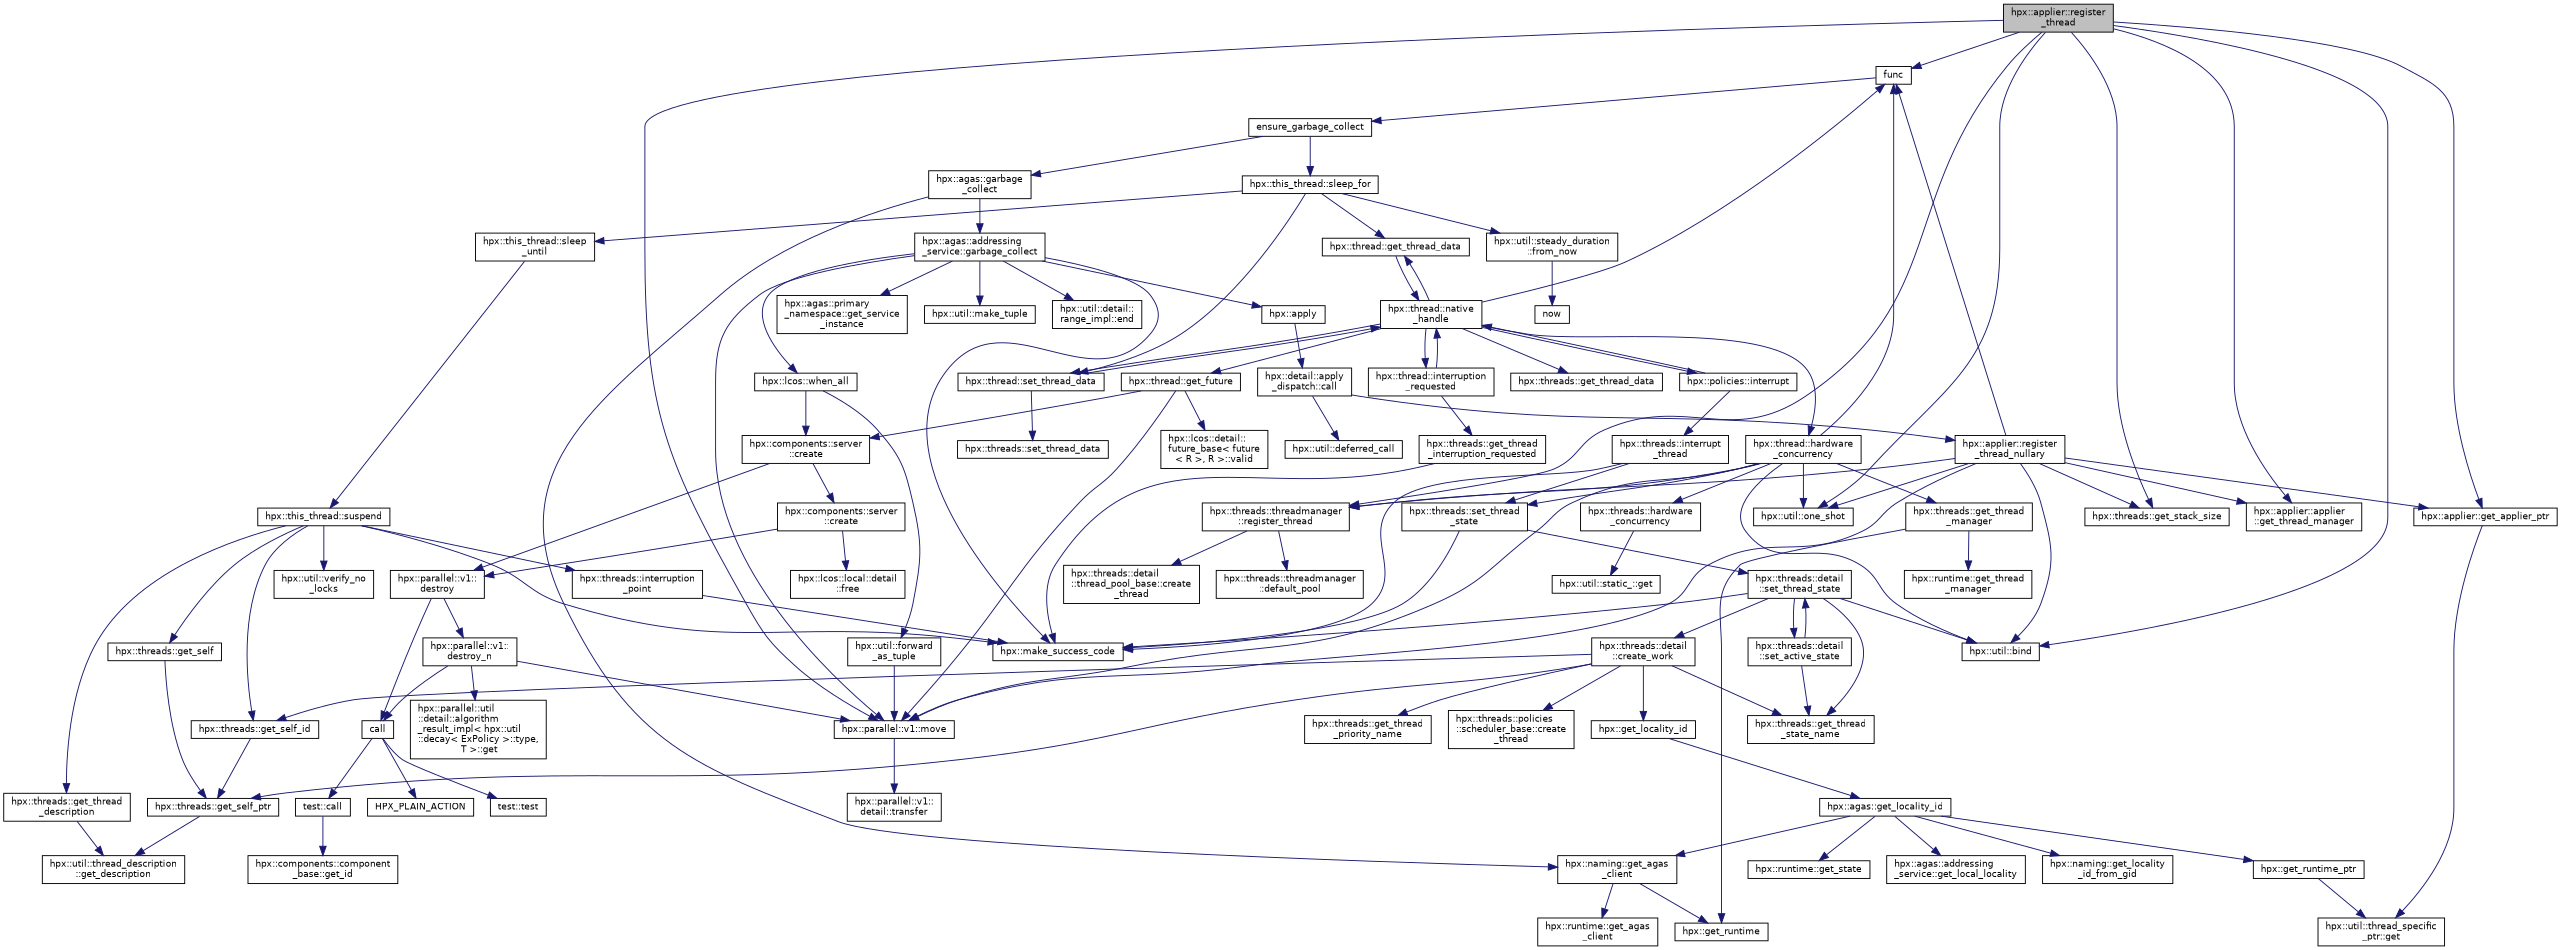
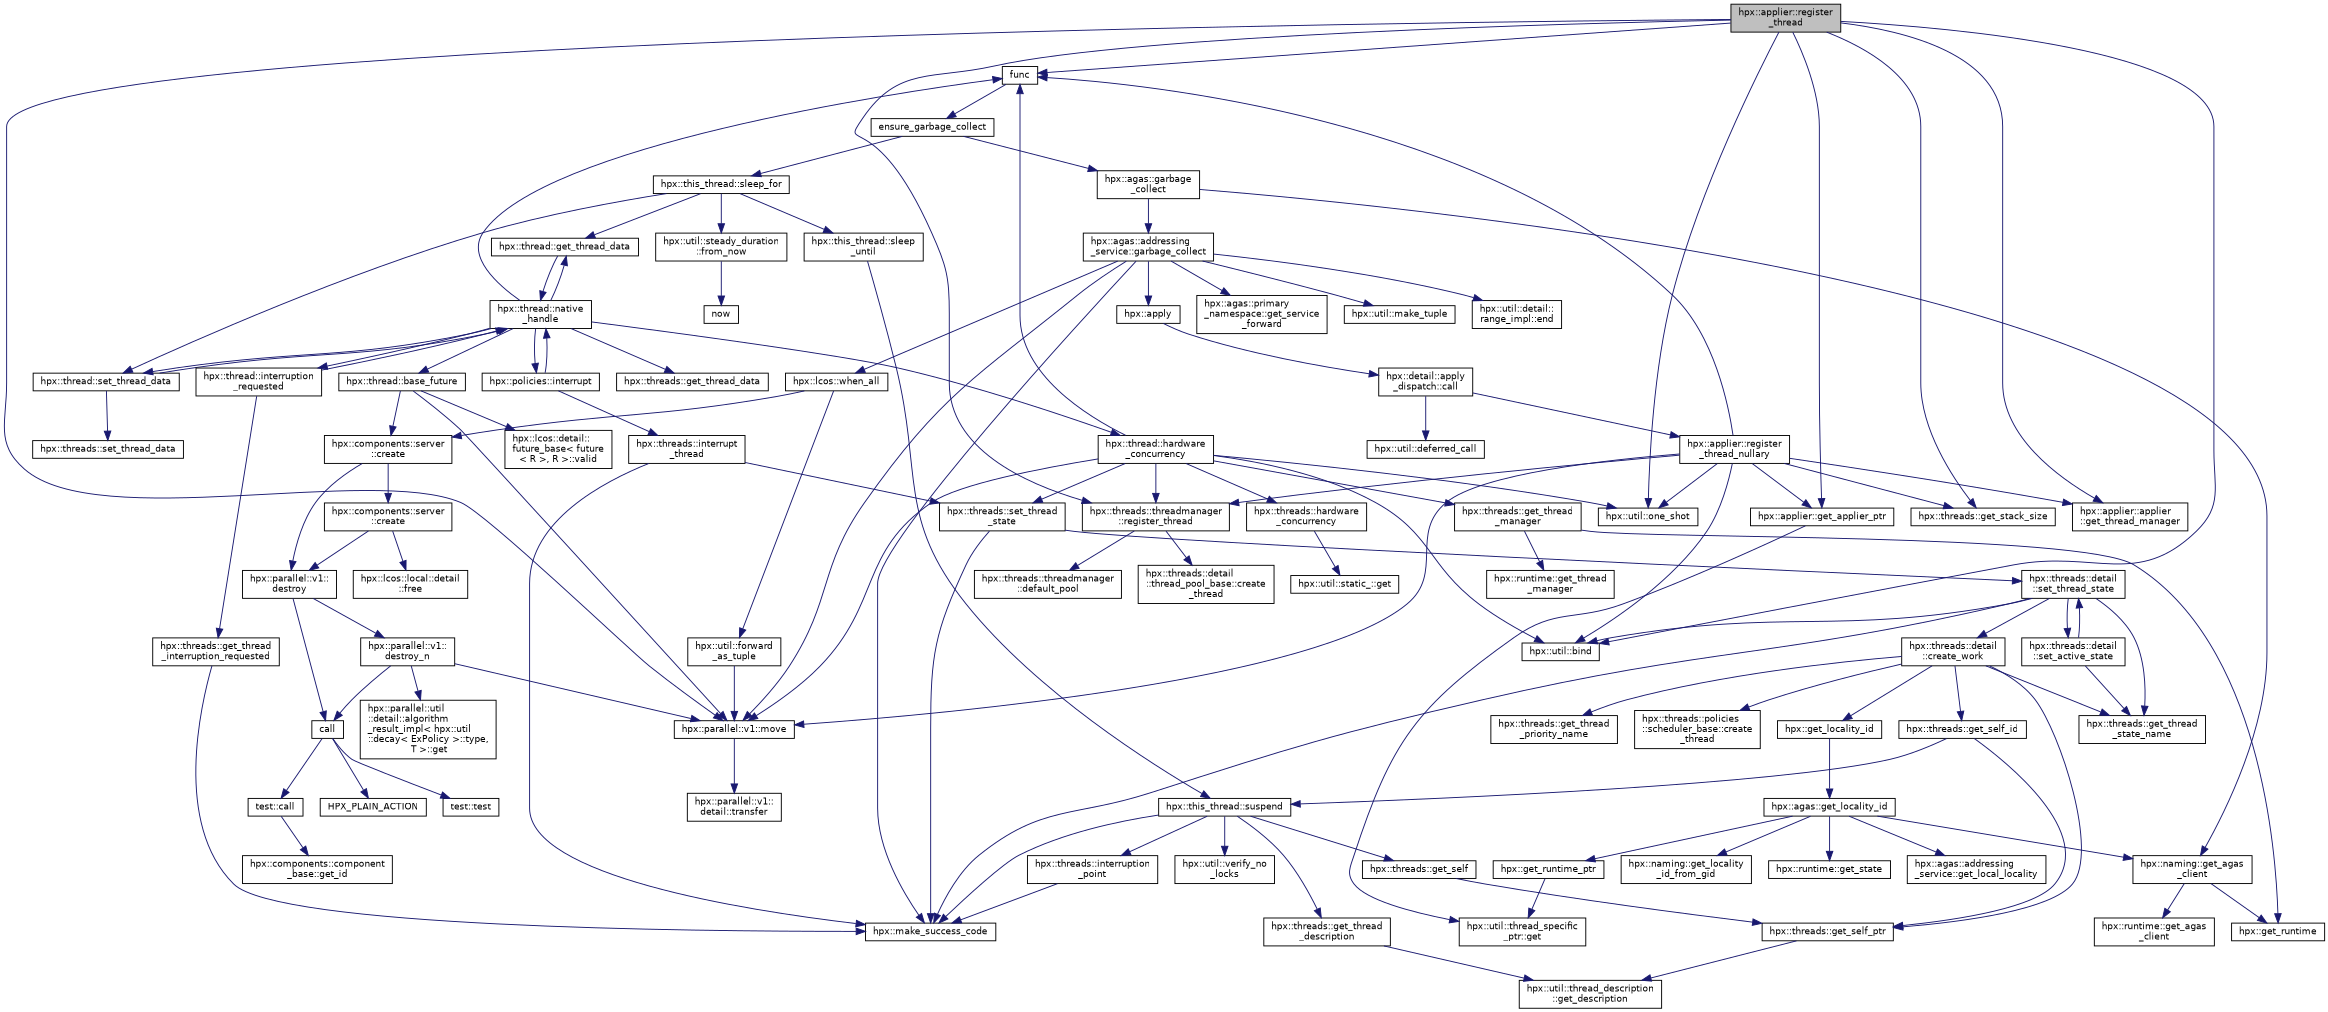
node "hpx::agas::primary _namespace::get_service _instance": label "hpx::agas::primary _namespace::get_service _instance" -> "hpx::agas::primary _namespace::get_service _forward"
node "hpx::thread::get_future": label "hpx::thread::get_future" -> "hpx::thread::base_future"
edge "hpx::this_thread::suspend" -> "hpx::threads::get_self_id": reversed
